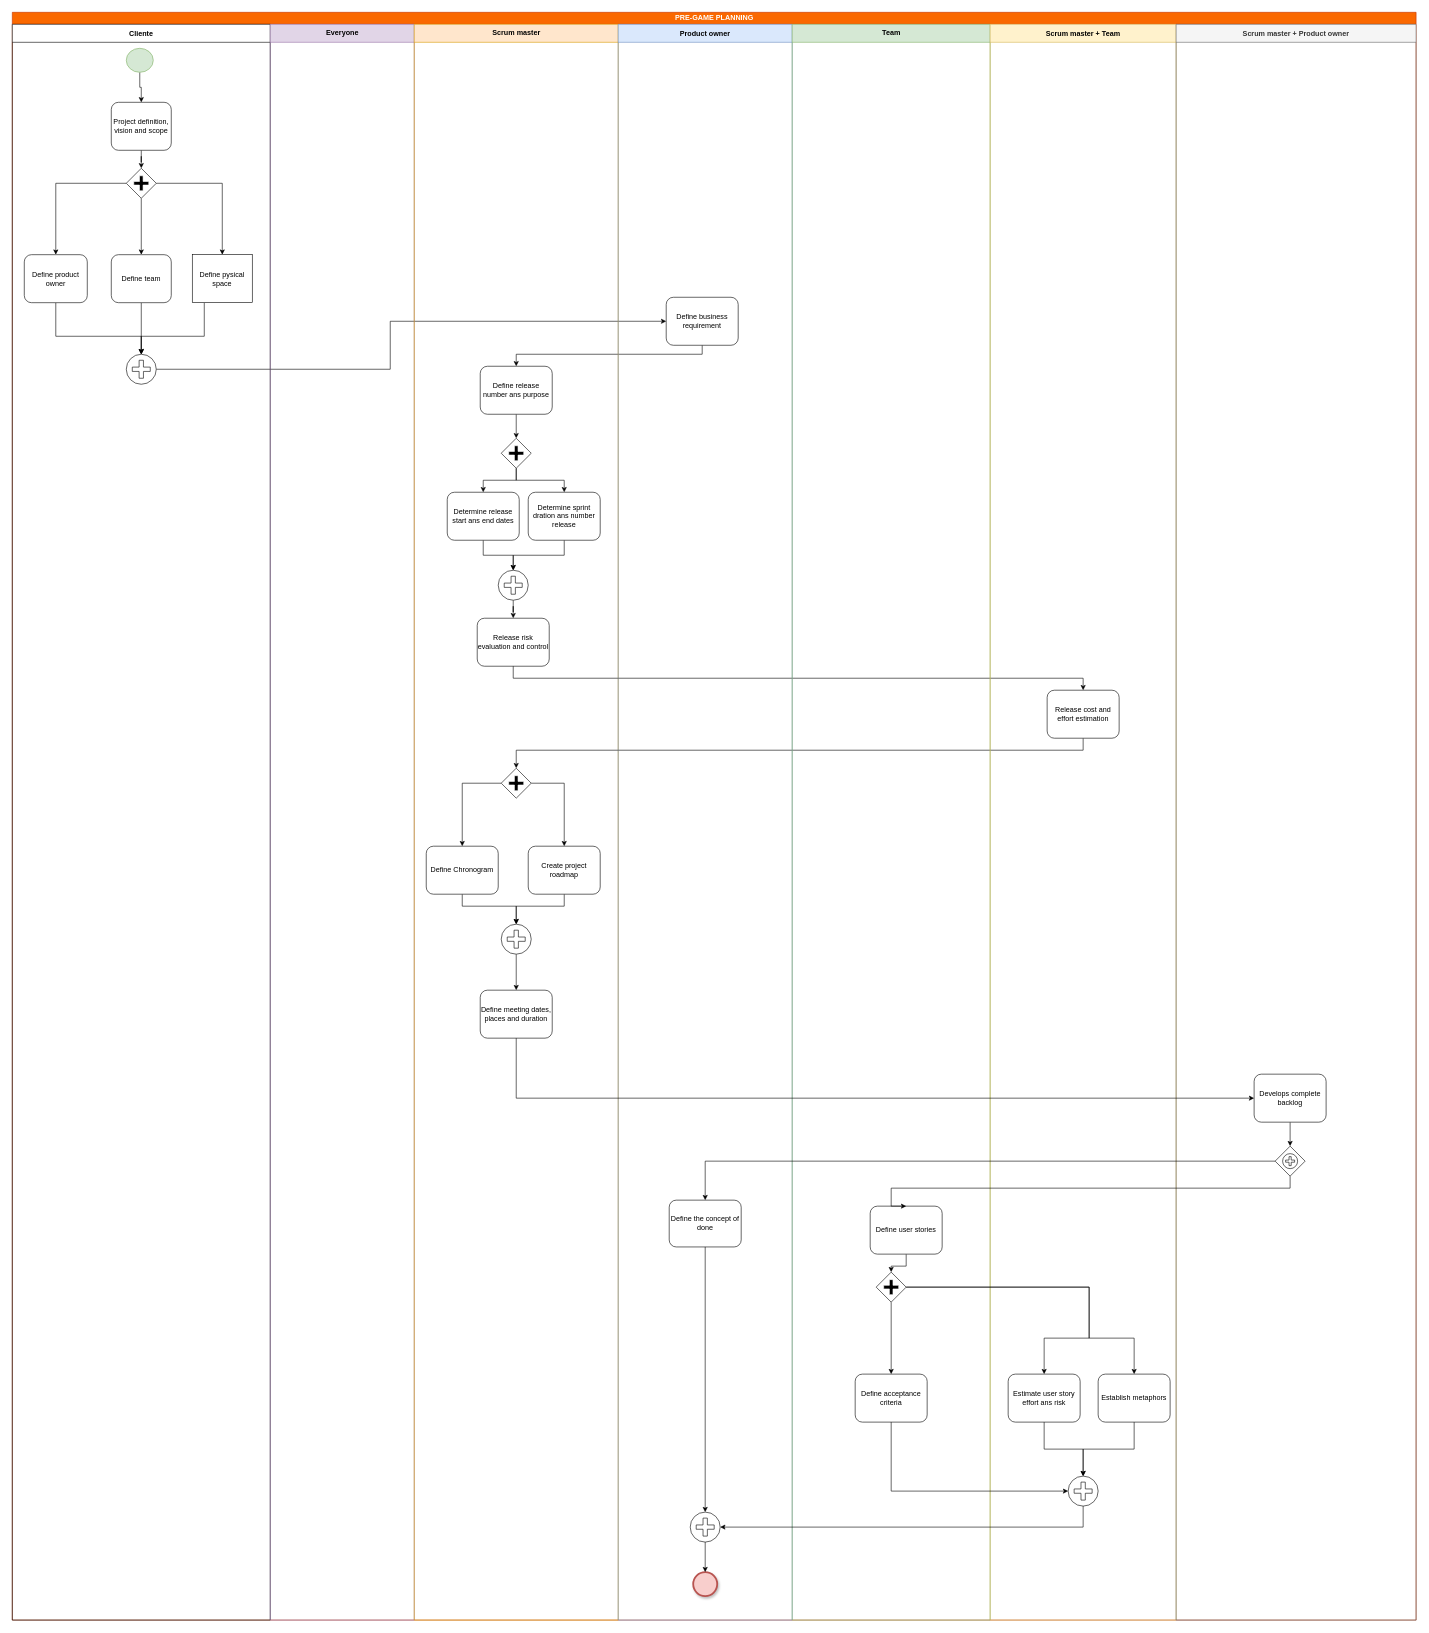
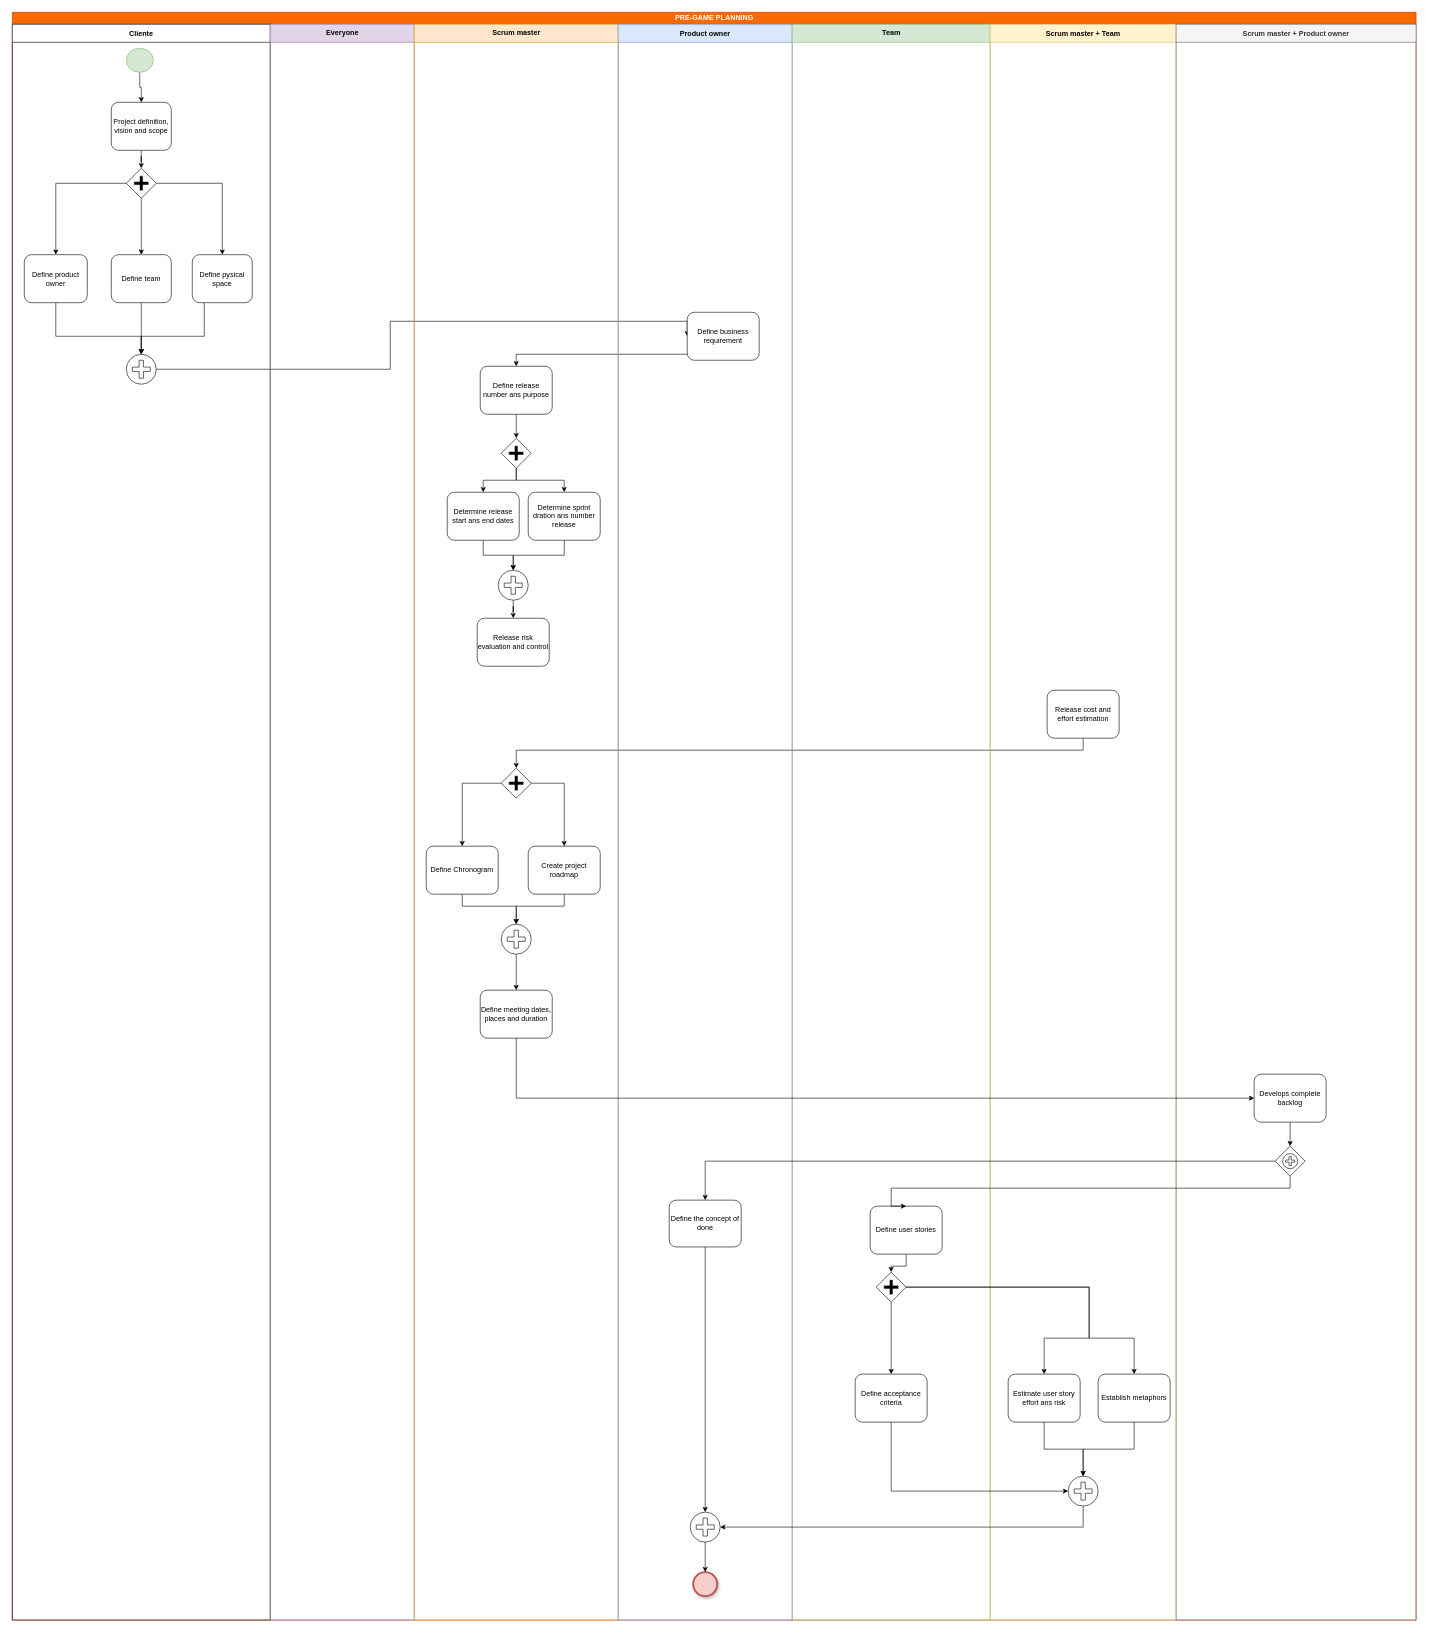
node "Define pysical space": shape rectangle -> rounded rectangle
node "Define business requirement": moved (702, 321) -> (723, 336)
edge "Release risk evaluation and control" -> "Release cost and effort estimation": removed
